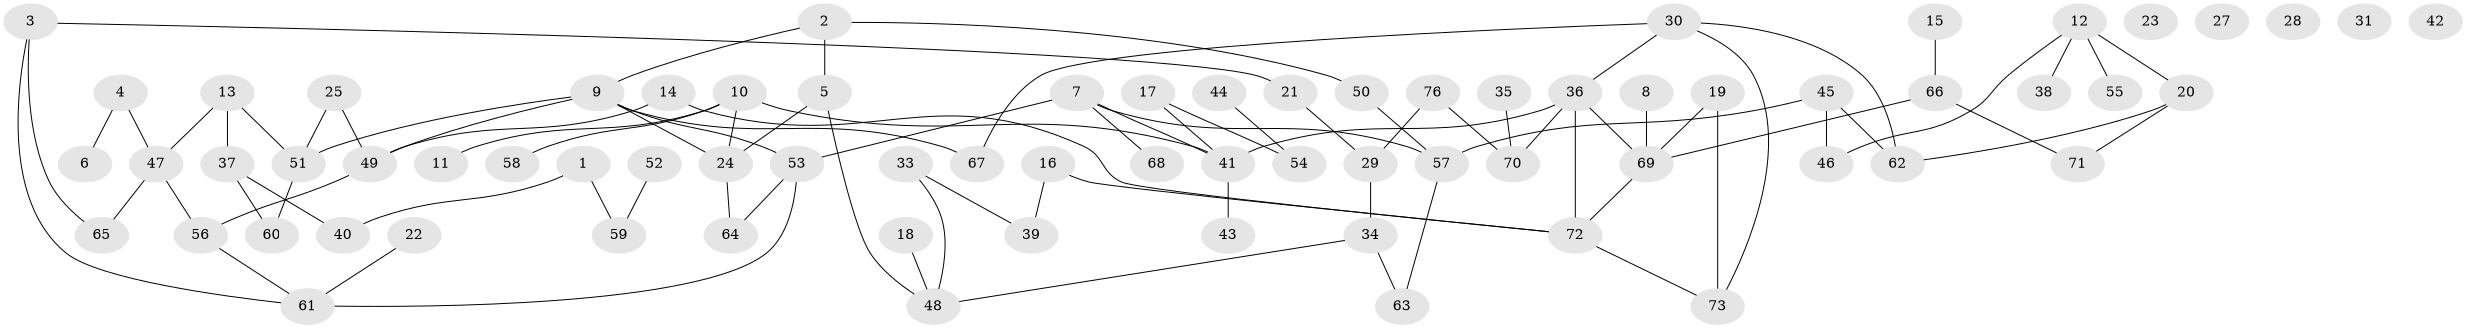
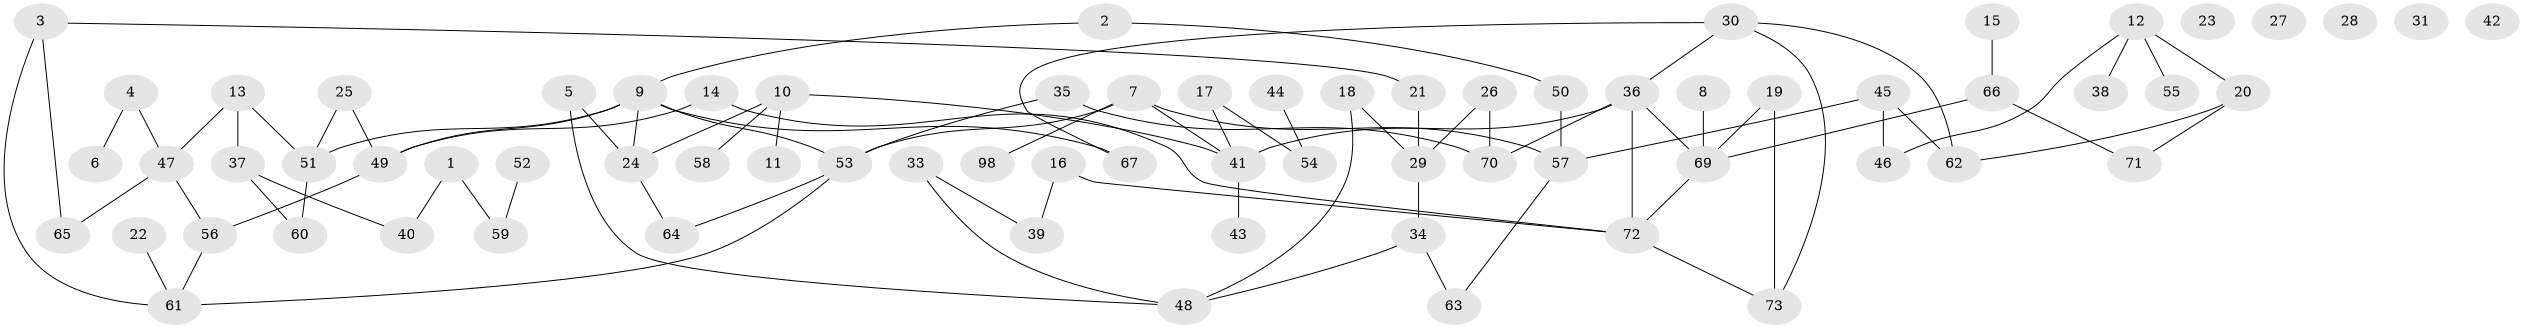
edge "2" -- "5": removed
node "76": label "76" -> "26"
edge "18" -- "29": added
edge "35" -- "53": added
node "68": label "68" -> "98"
